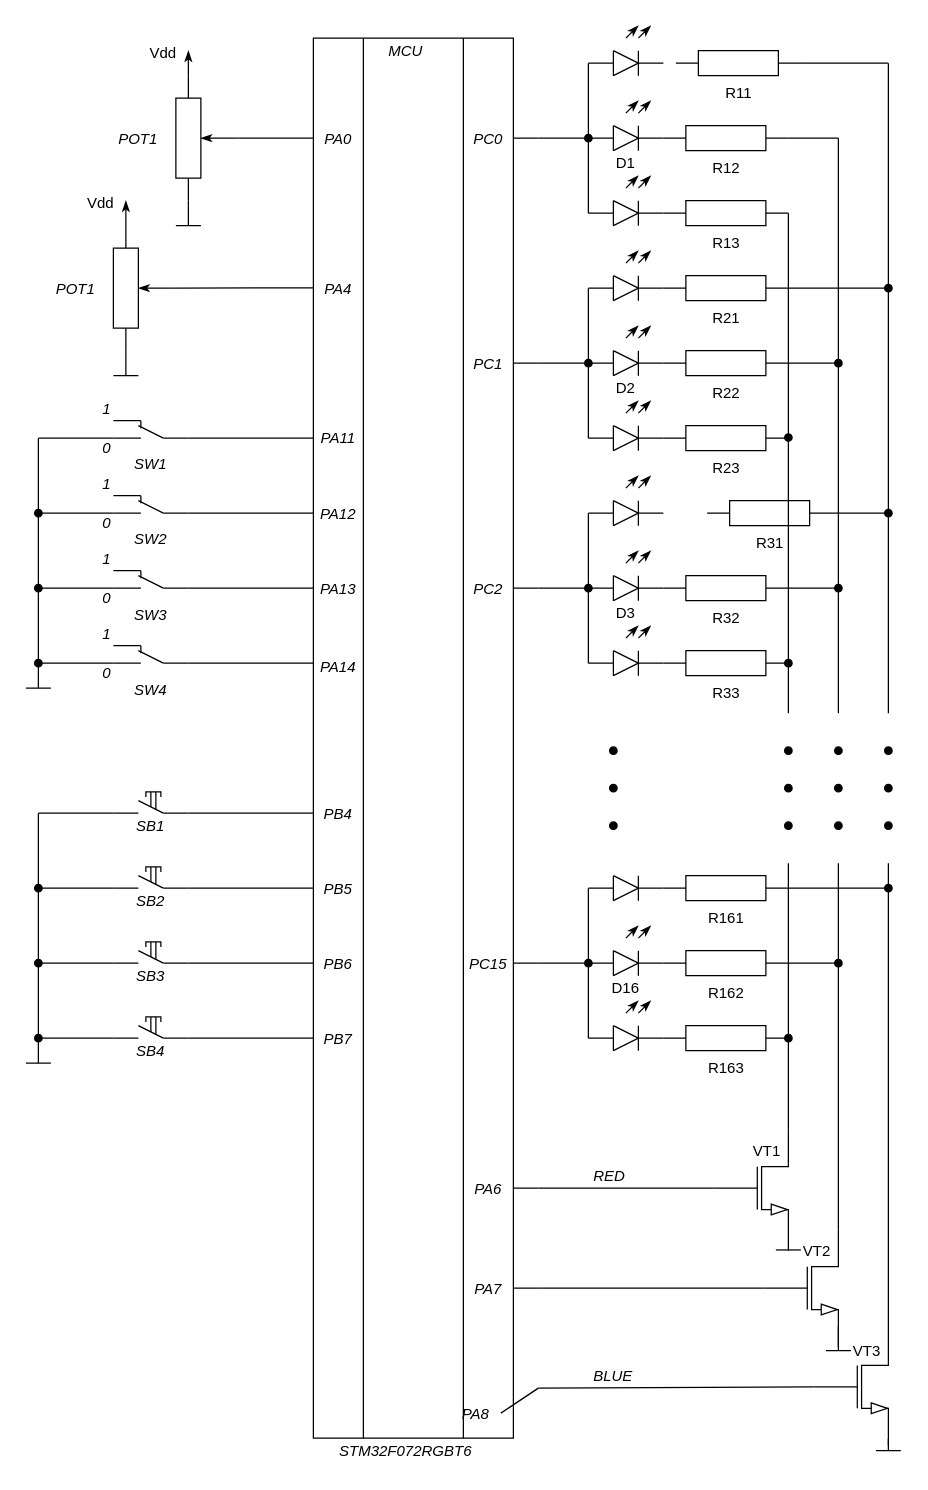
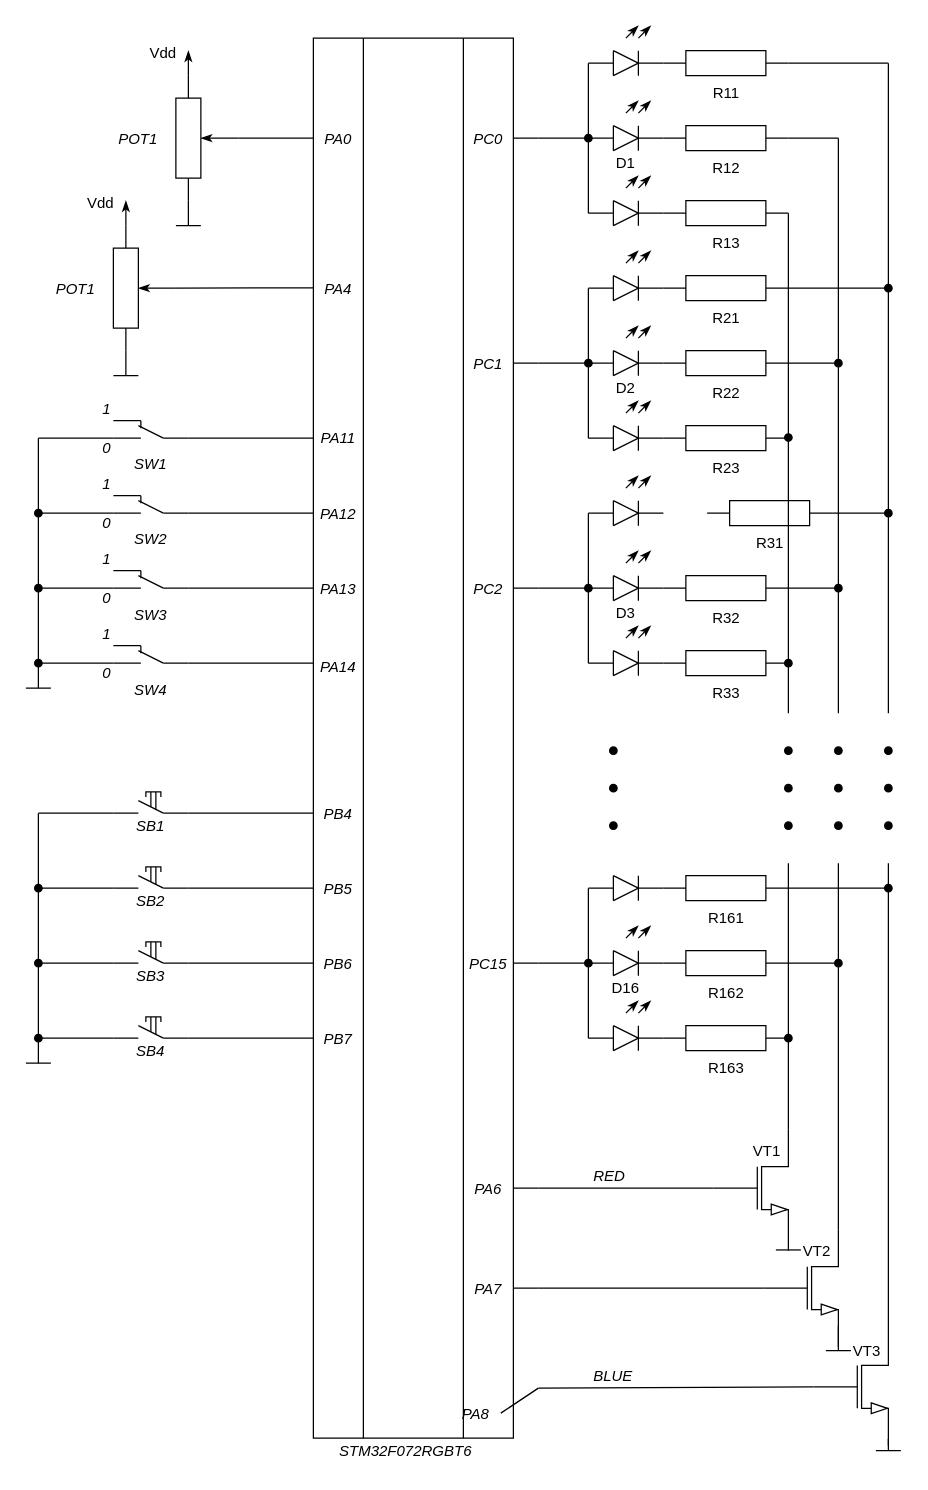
node "MCU": removed
node "R11": moved (738, 63) -> (726, 63)
